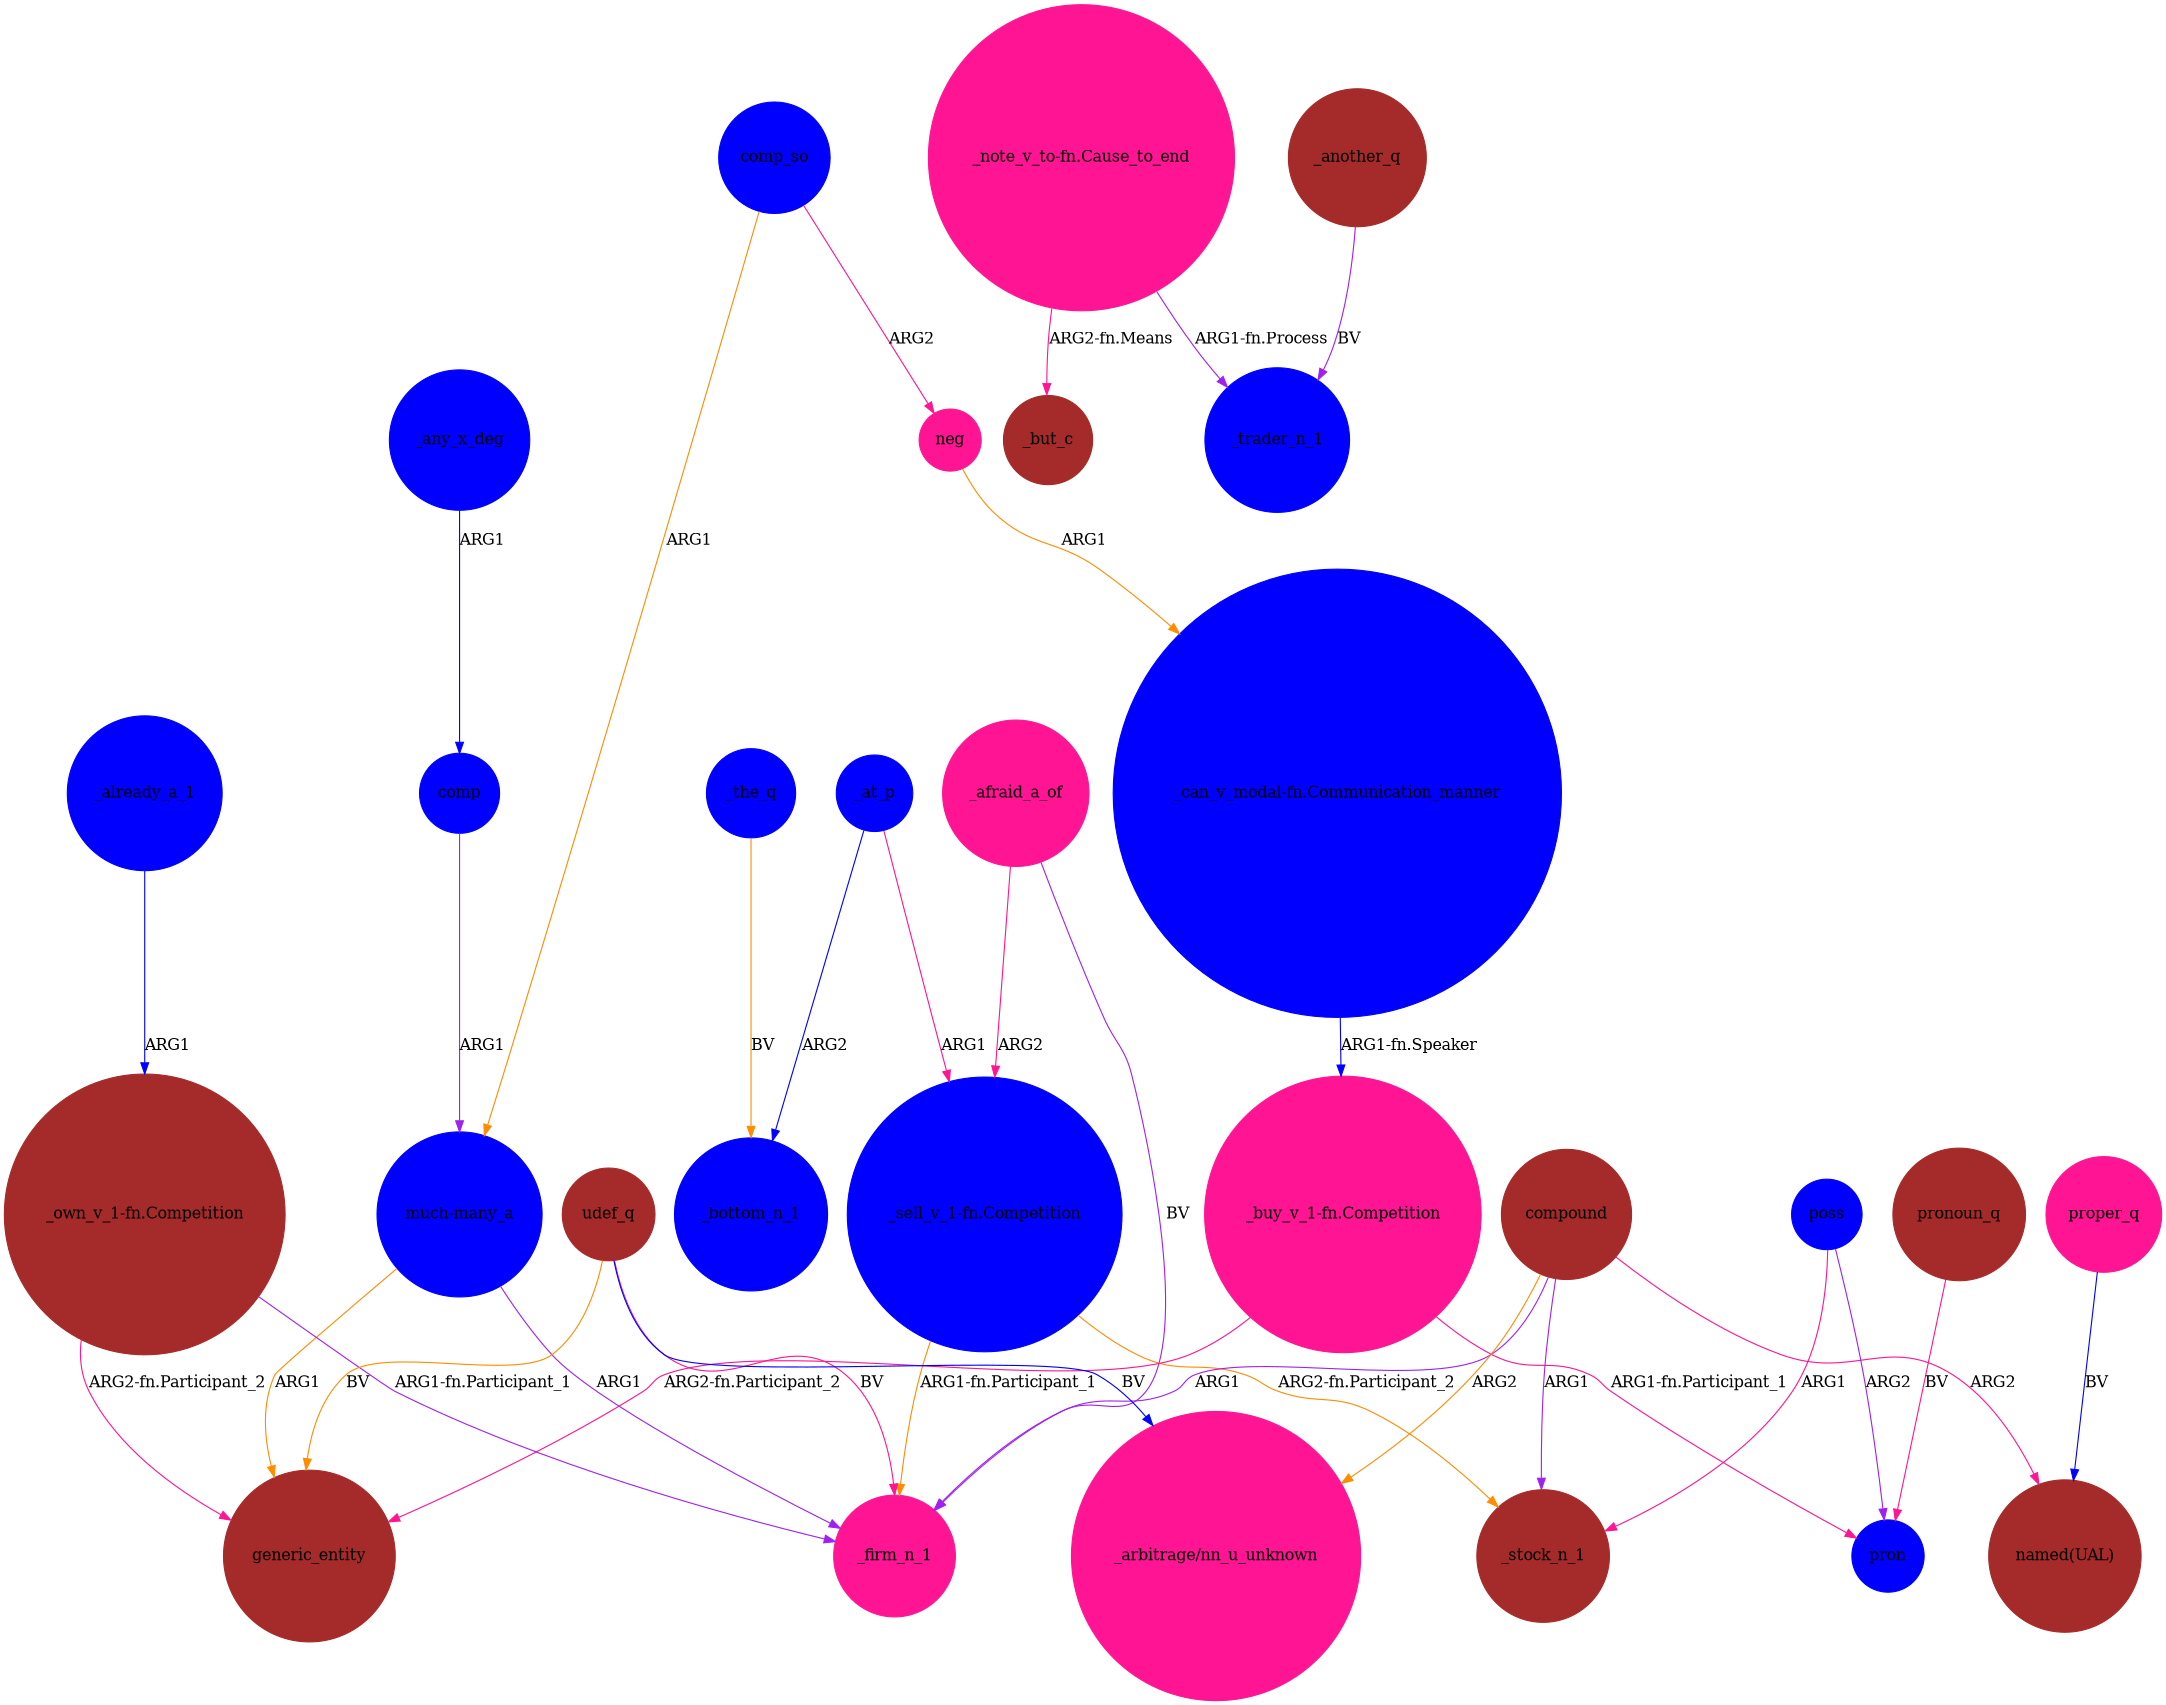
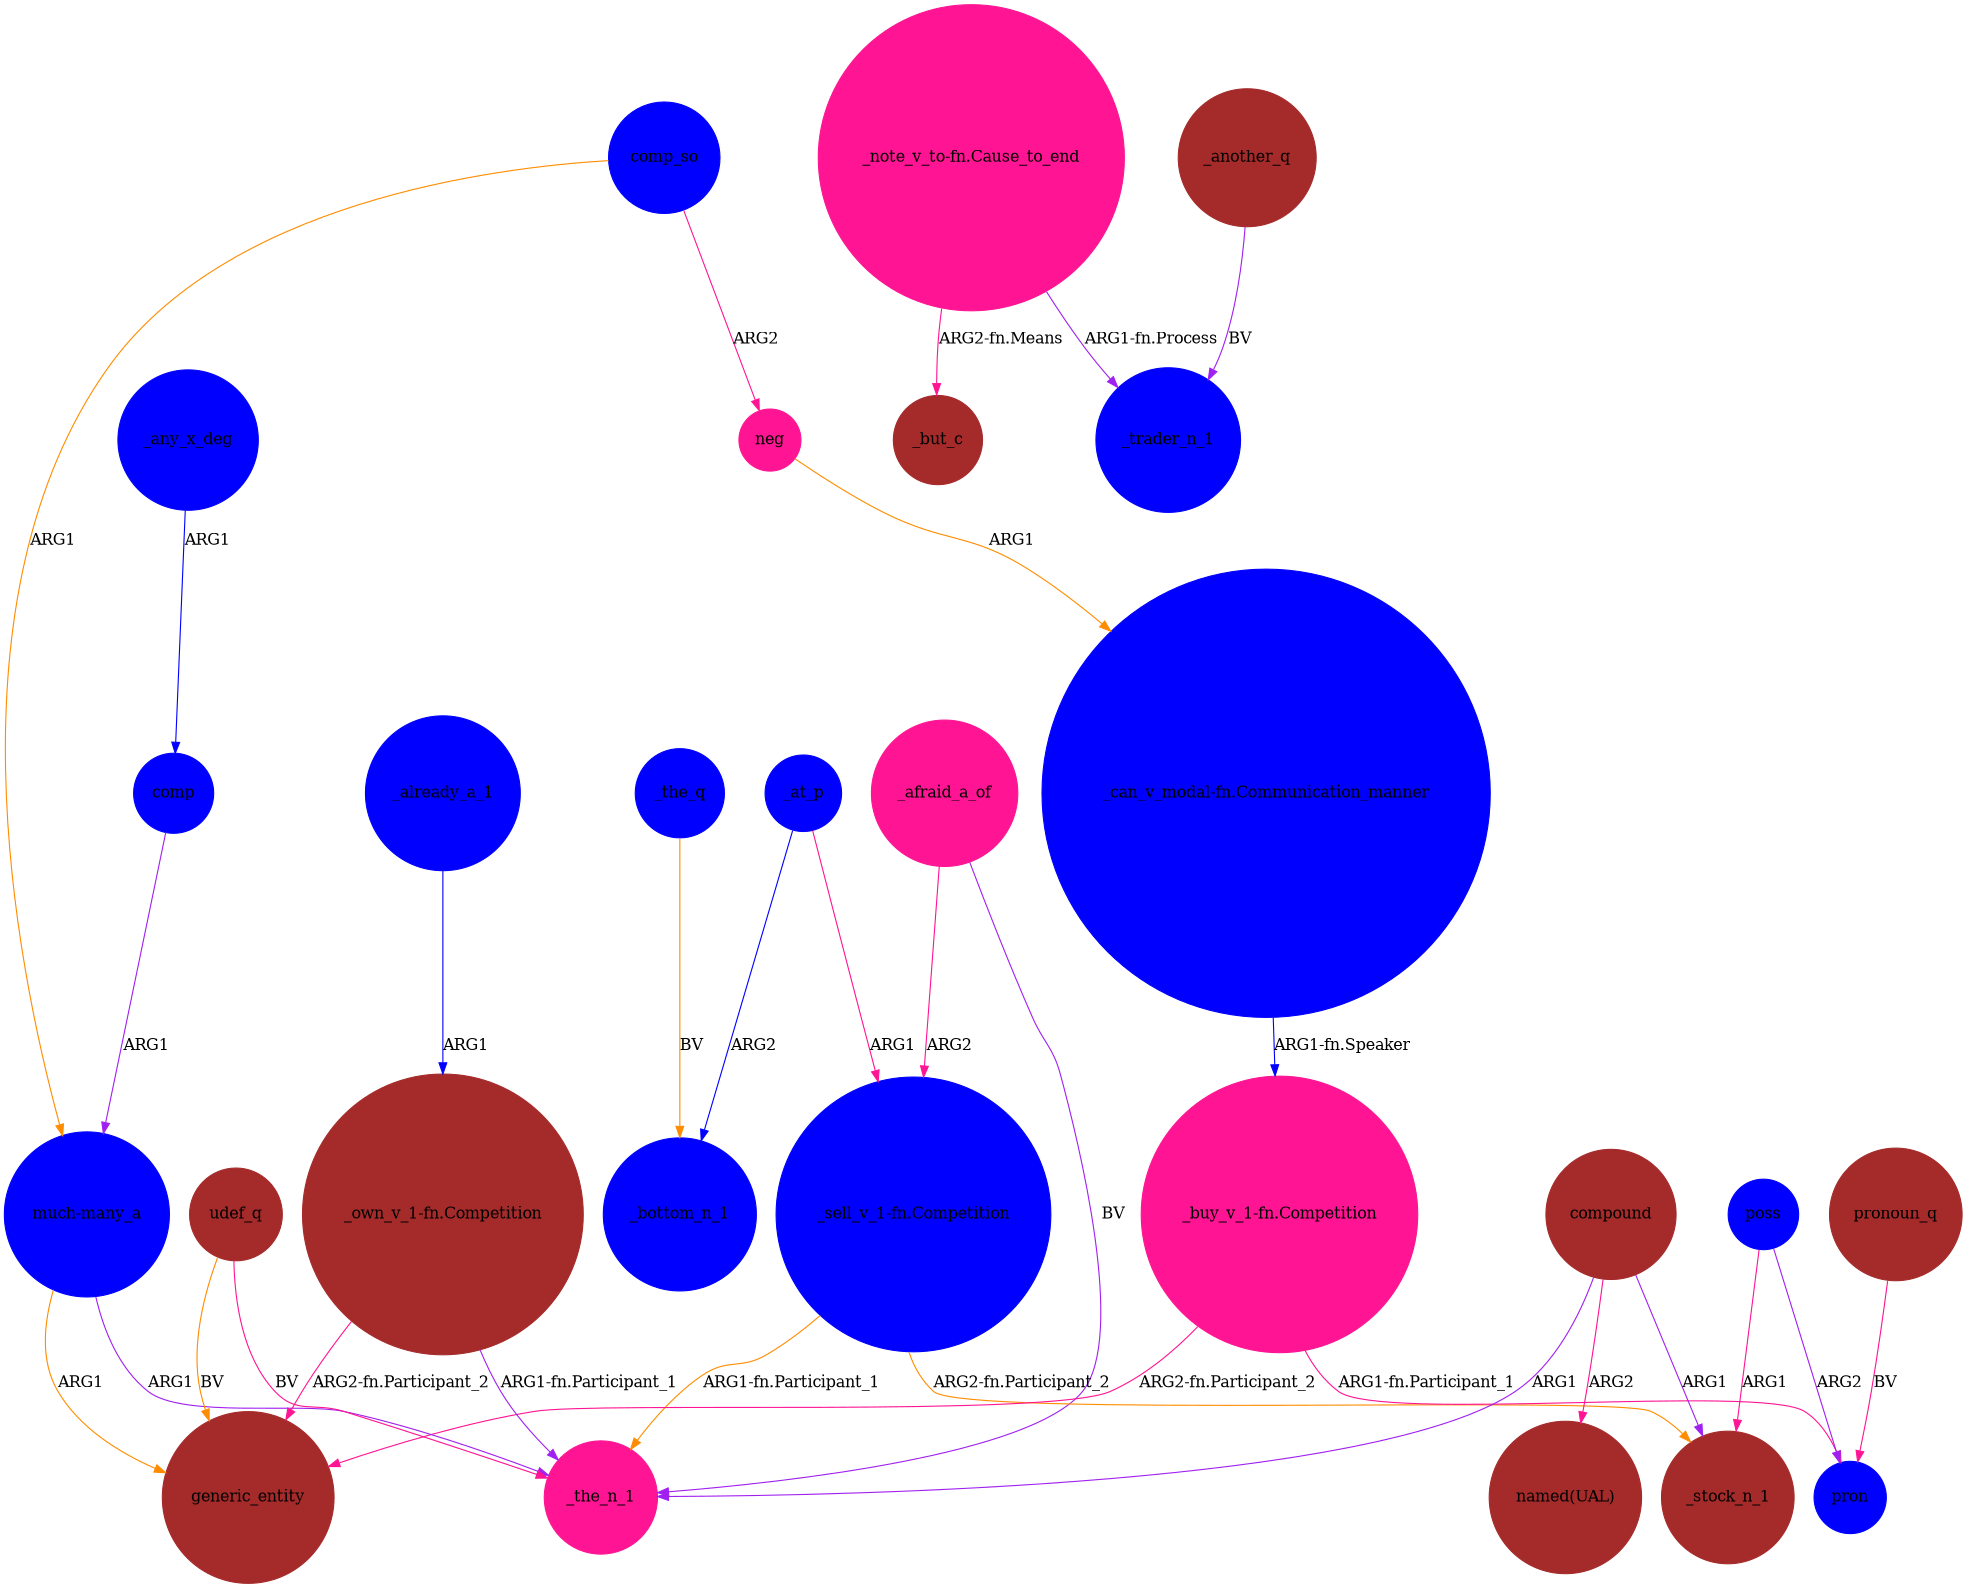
node "proper_q": removed
node "_firm_n_1": label "_firm_n_1" -> "_the_n_1"
node "_arbitrage/nn_u_unknown": removed
